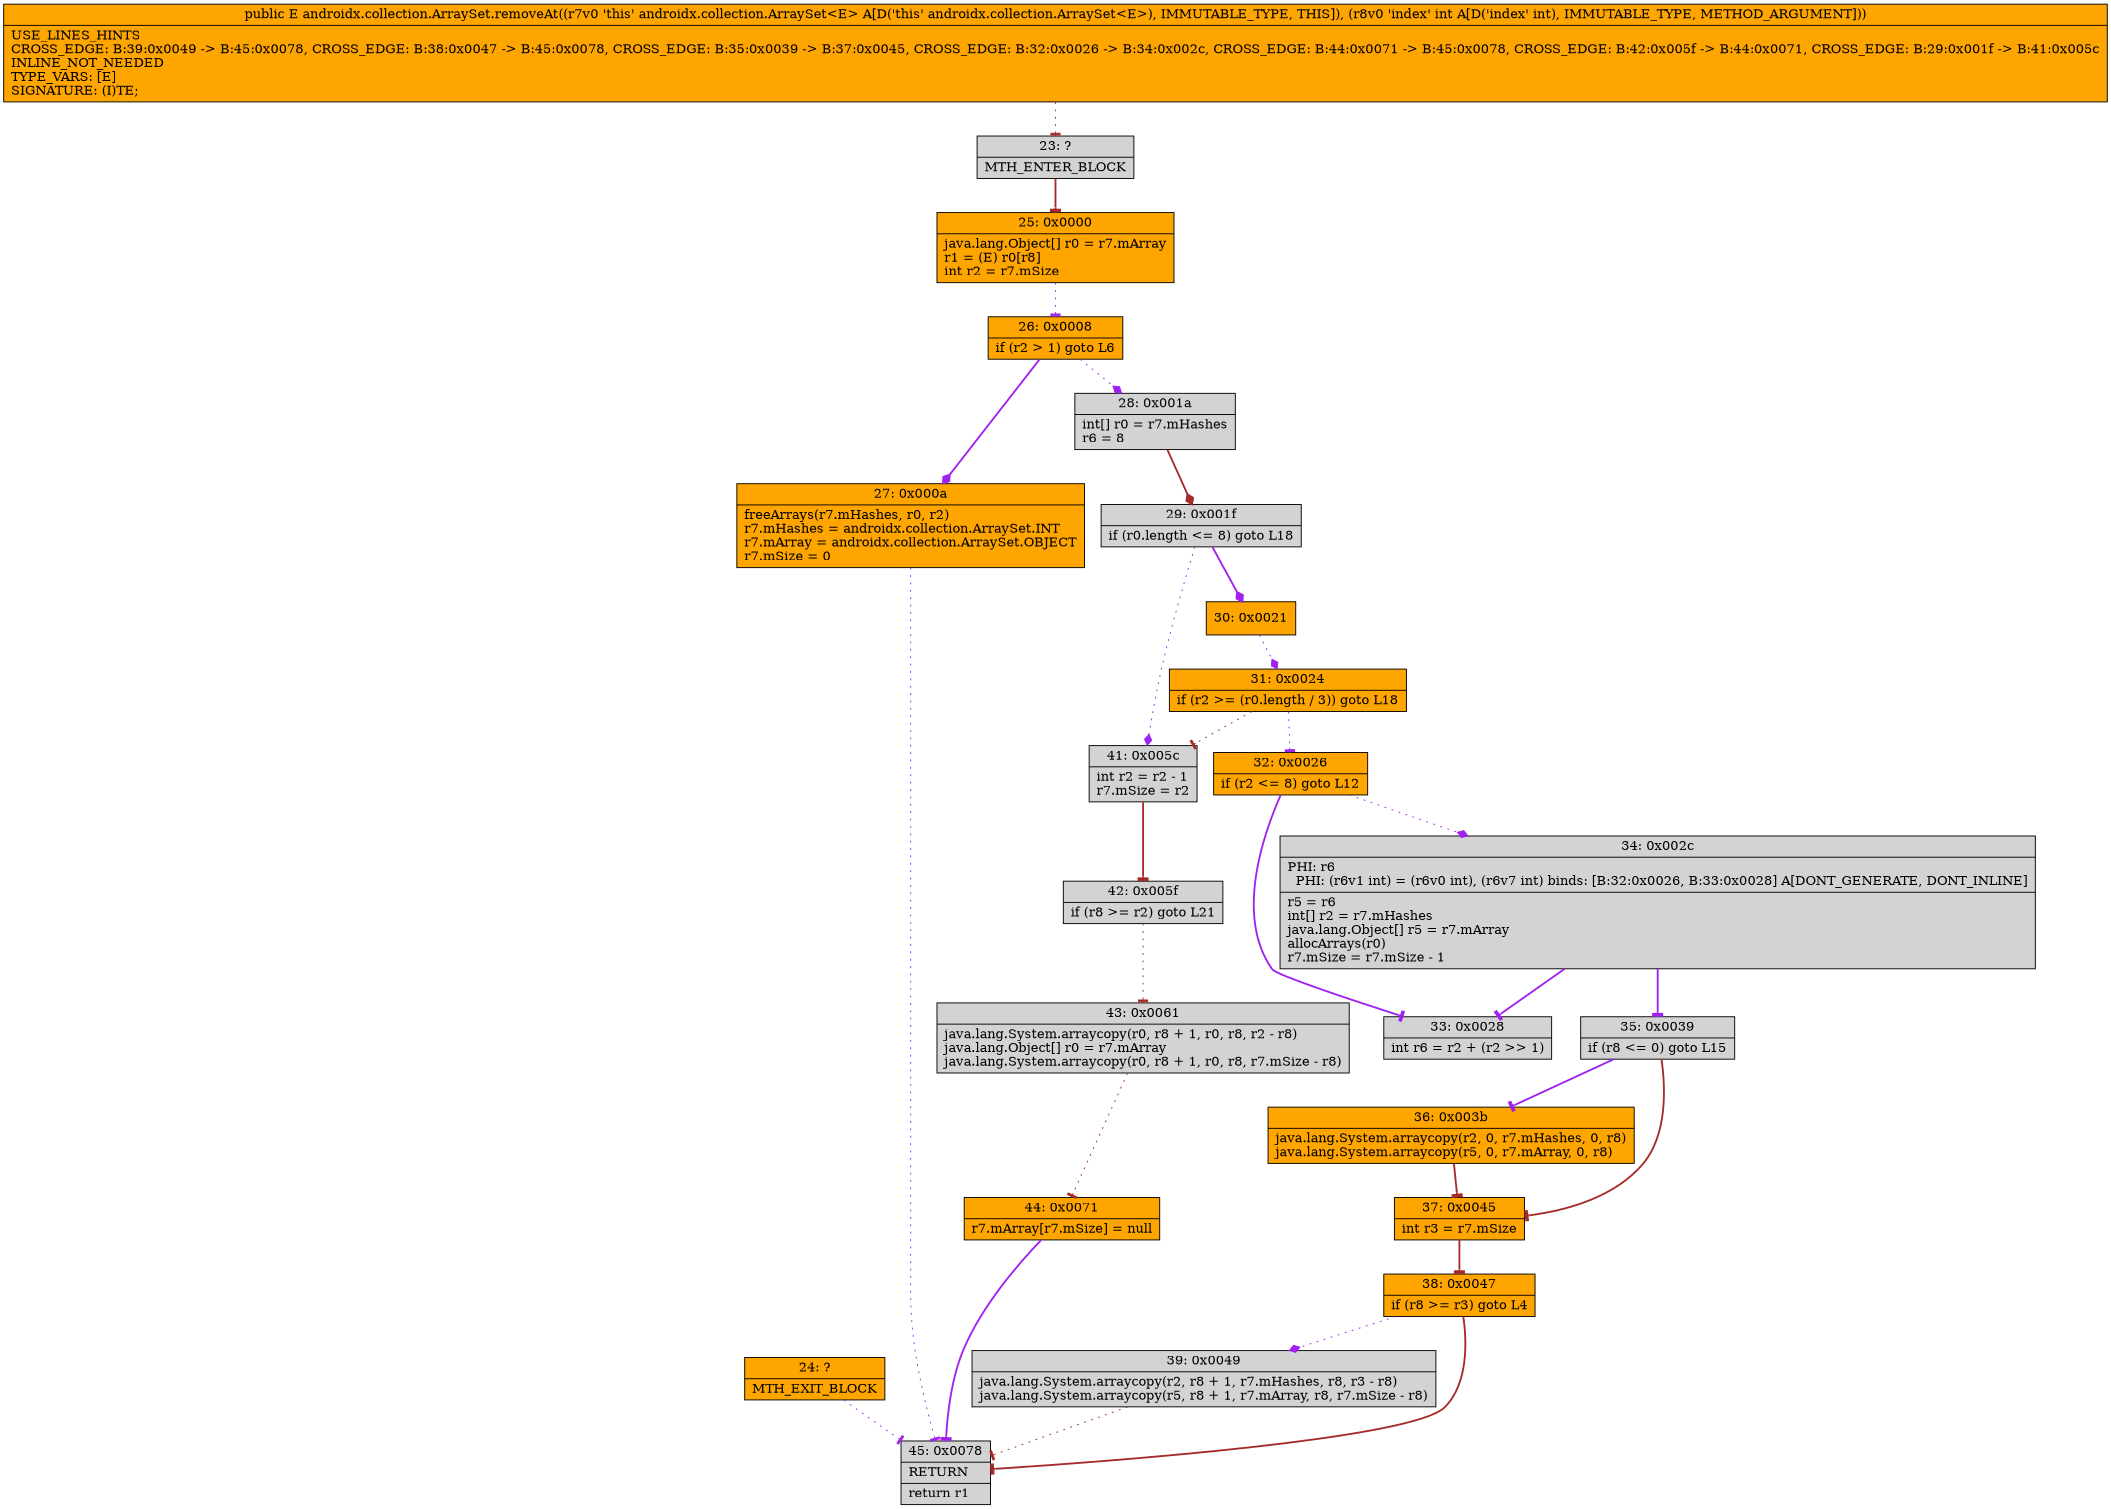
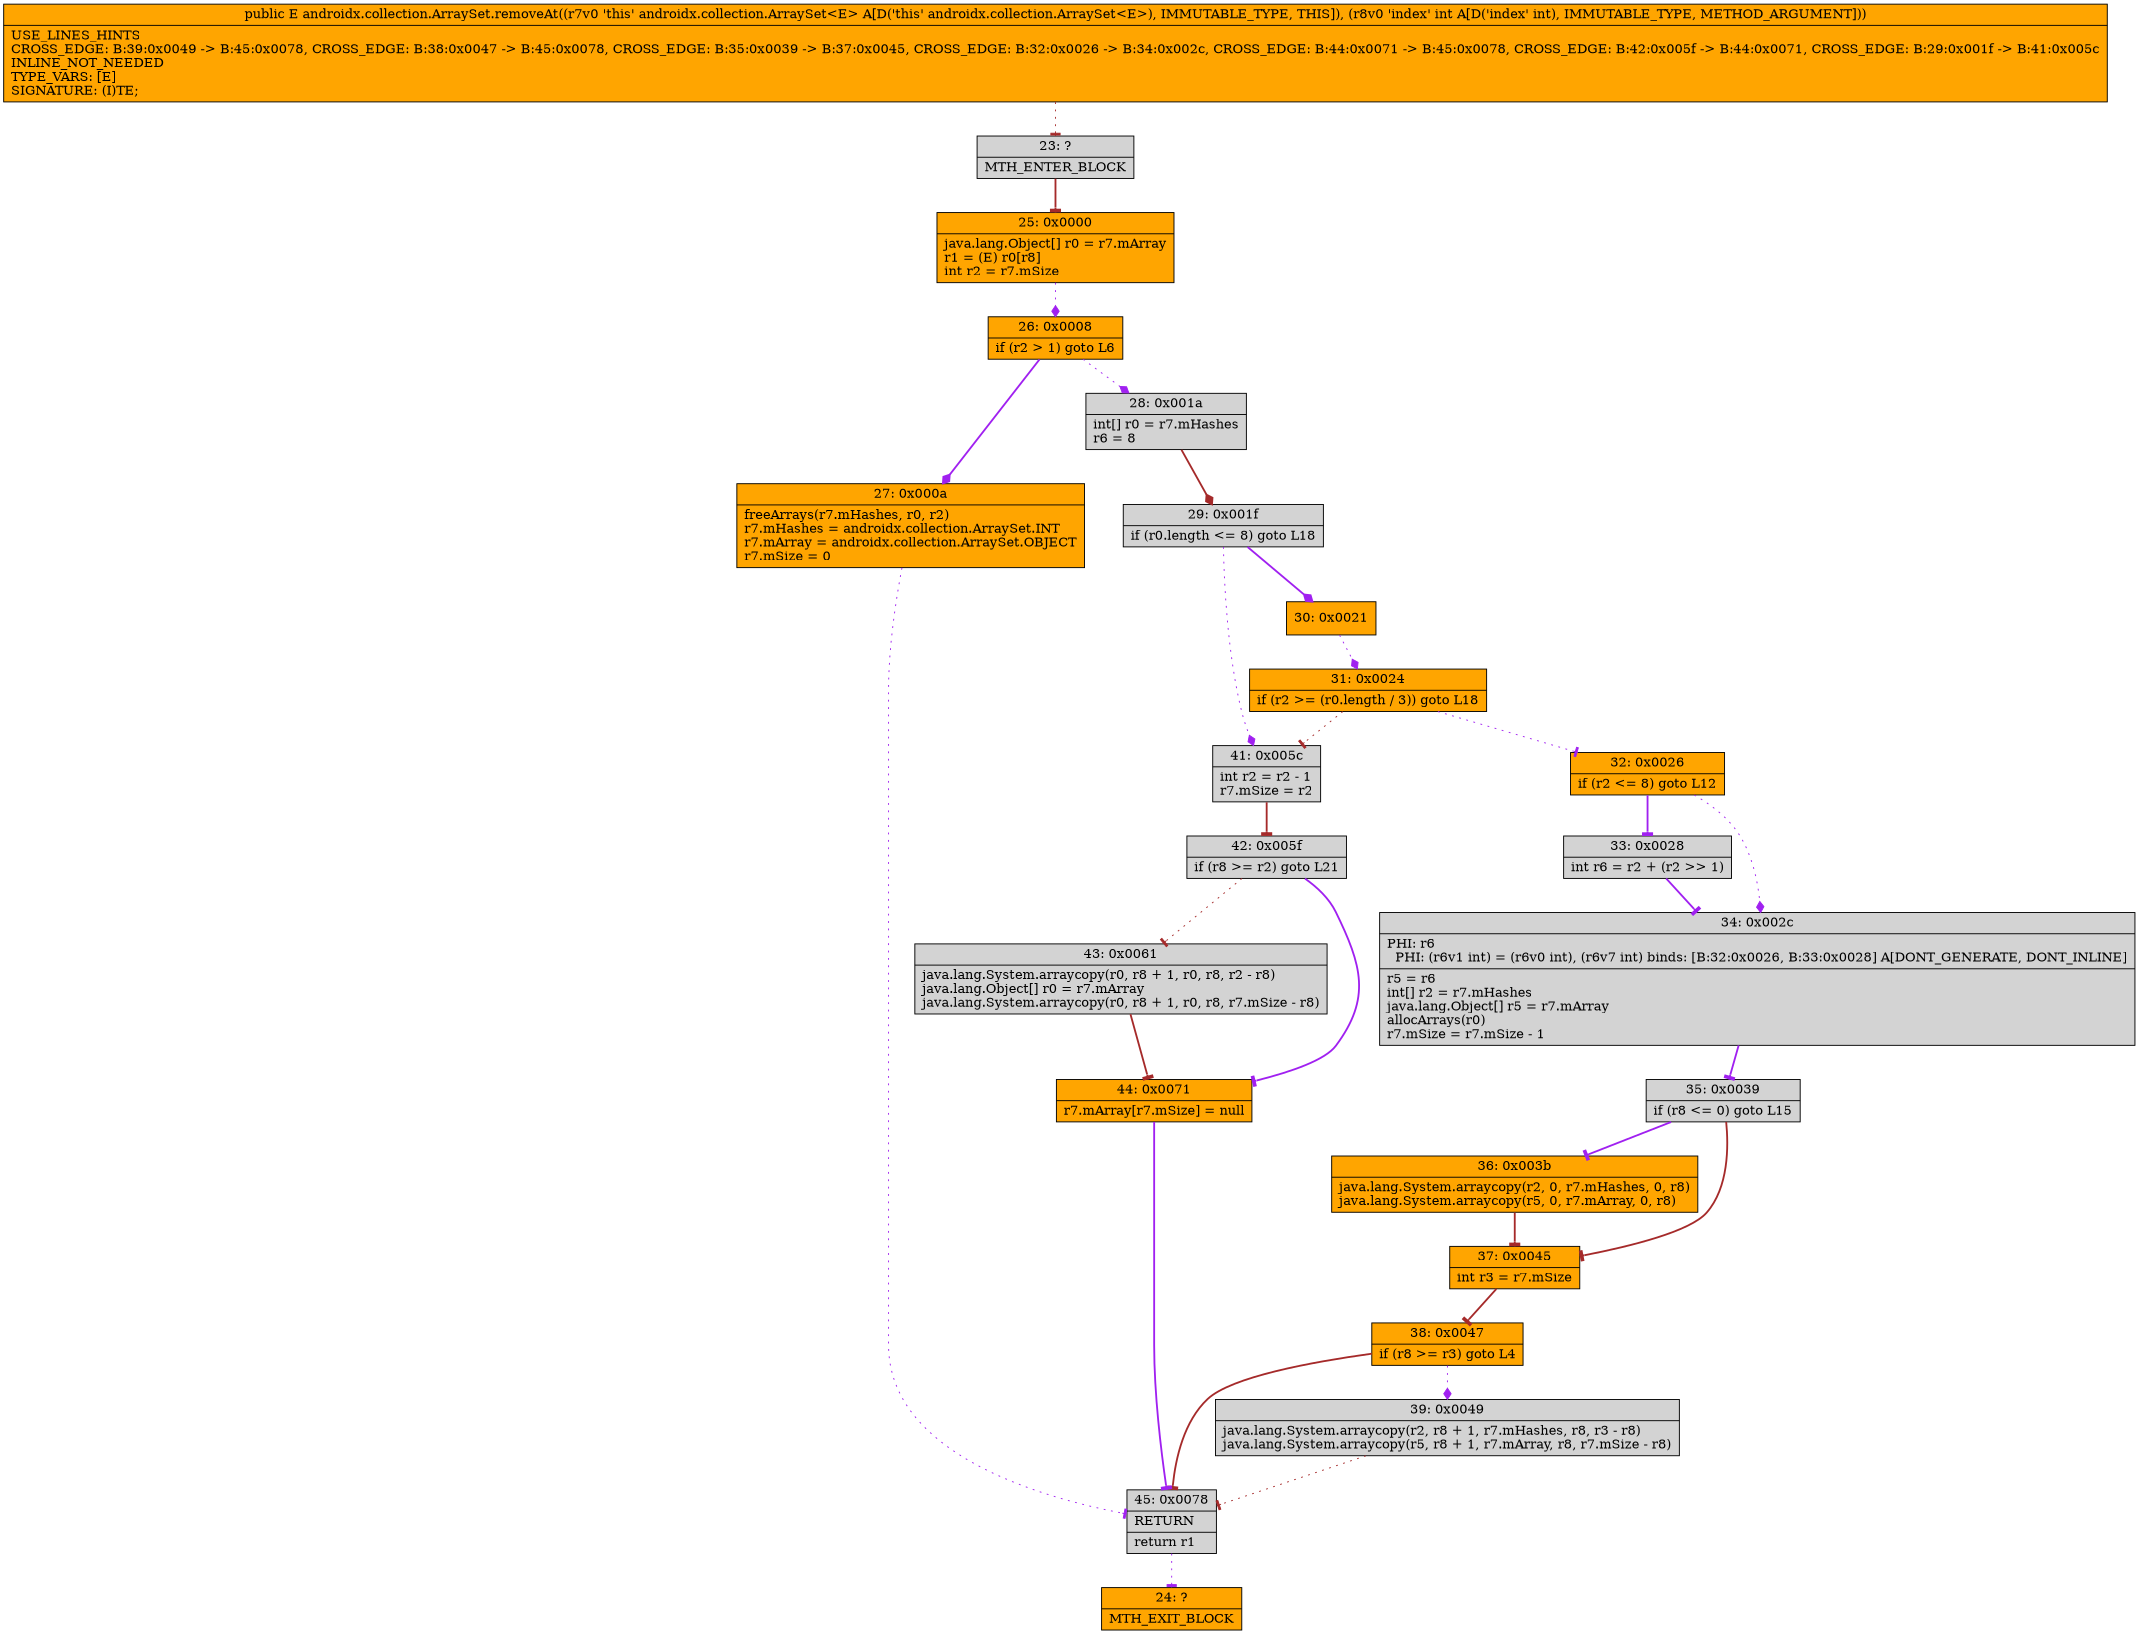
edge "25: 0x0000" -> "26: 0x0008": arrowhead tee -> diamond
edge "34: 0x002c" -> "33: 0x0028": reversed
edge "42: 0x005f" -> "44: 0x0071": added
edge "43: 0x0061" -> "44: 0x0071": style dotted -> bold
edge "24: ?" -> "45: 0x0078": reversed
